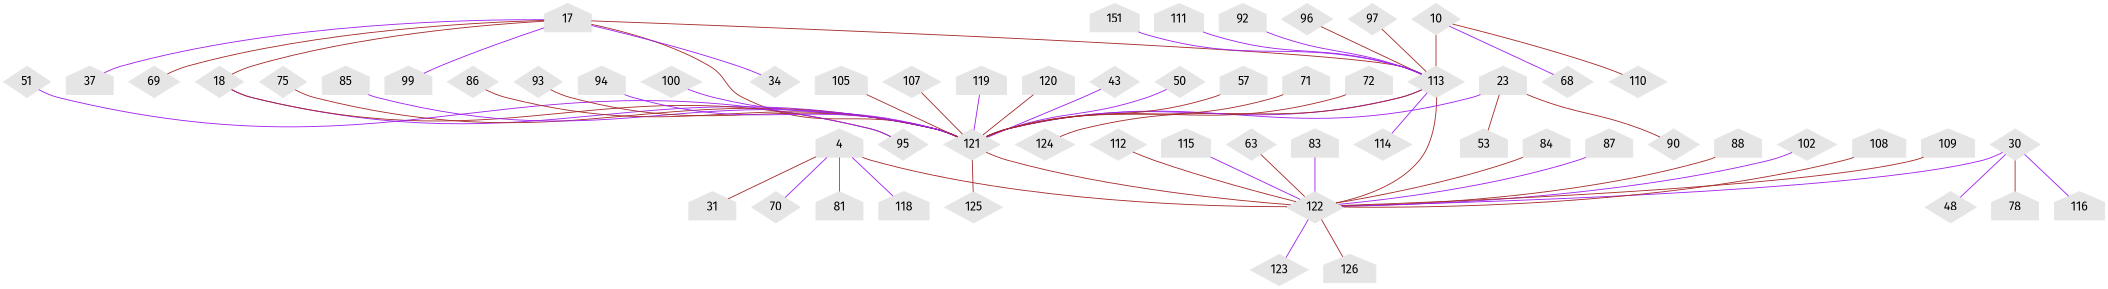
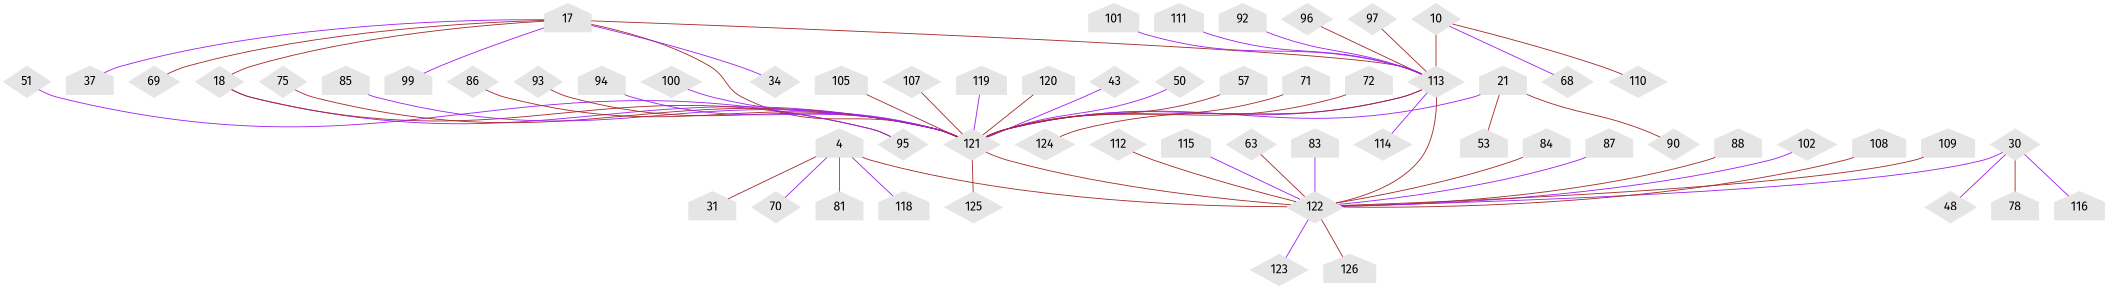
node "151": label "151" -> "101"
node "23": label "23" -> "21"
